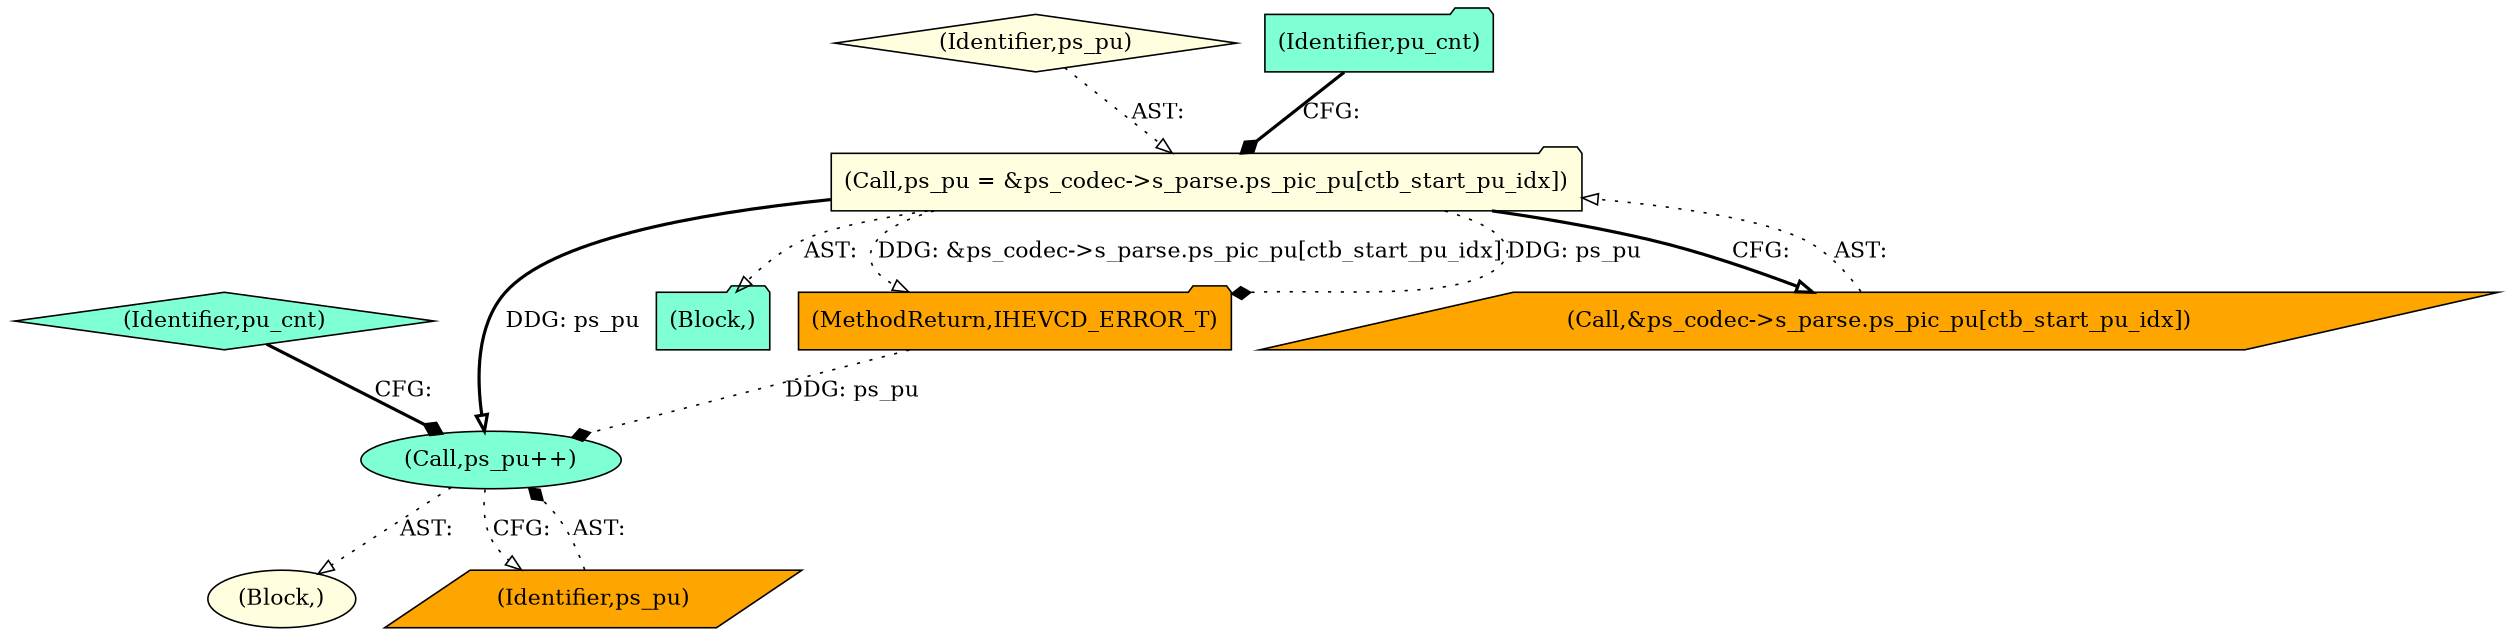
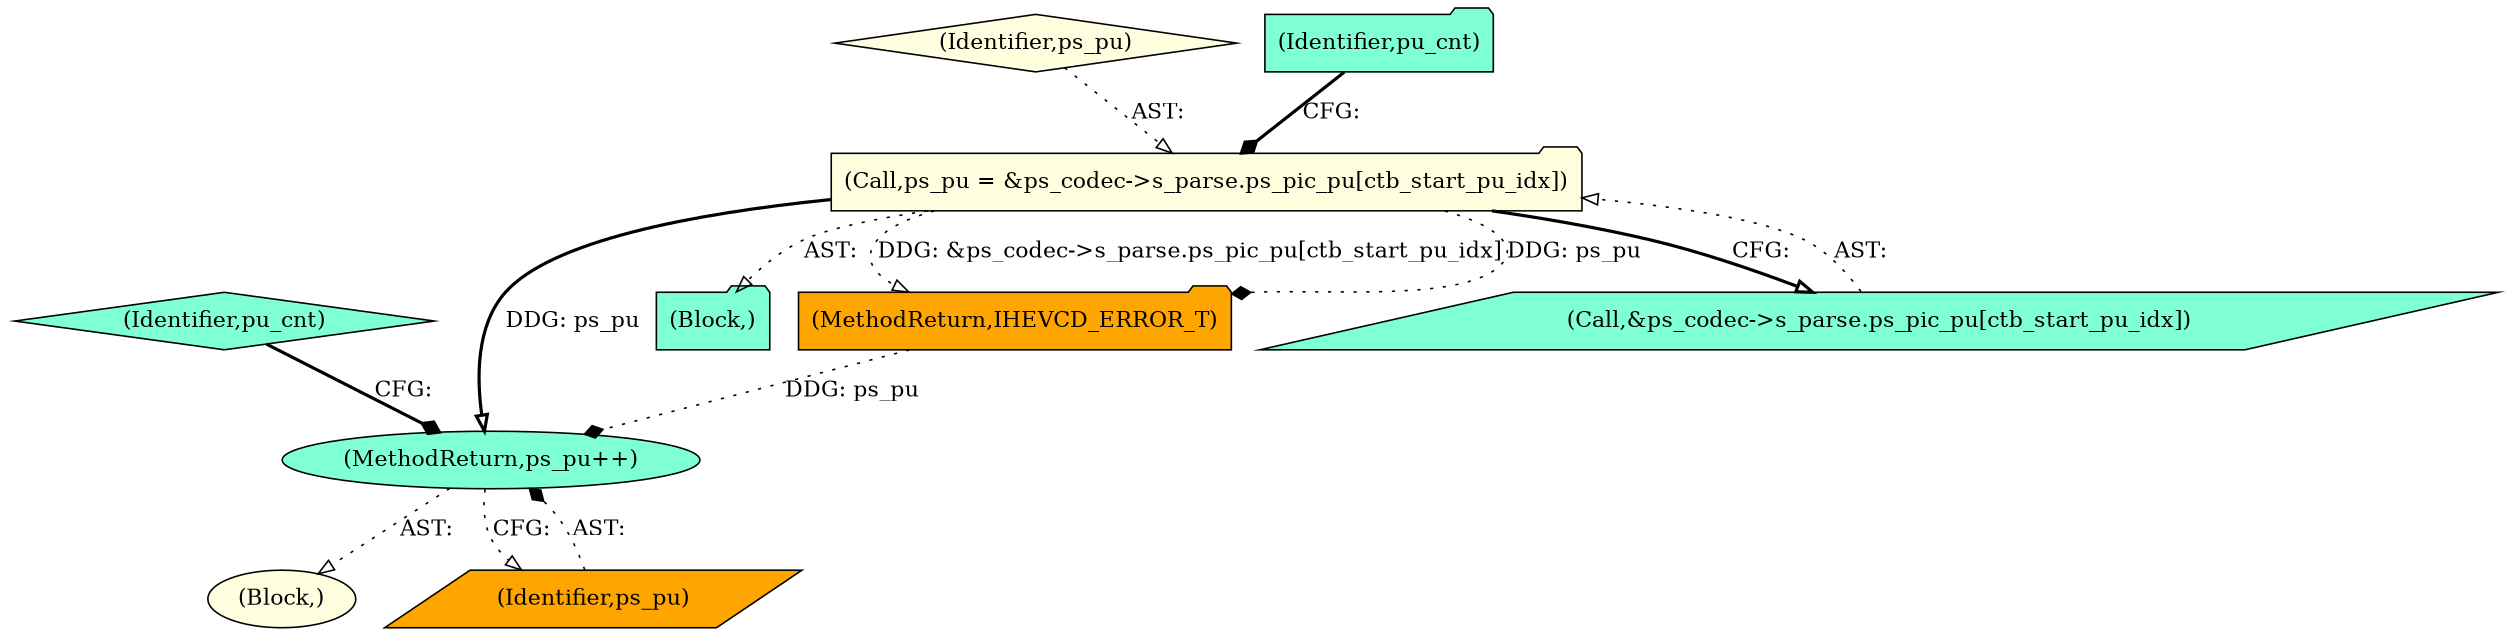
node "(Call,&ps_codec->s_parse.ps_pic_pu[ctb_start_pu_idx])": fillcolor orange -> aquamarine
node "(Call,ps_pu++)": label "(Call,ps_pu++)" -> "(MethodReturn,ps_pu++)"
